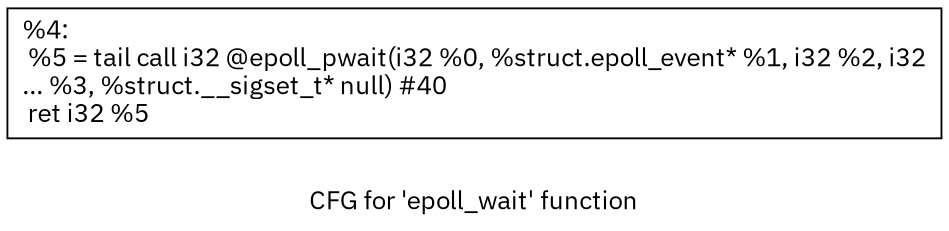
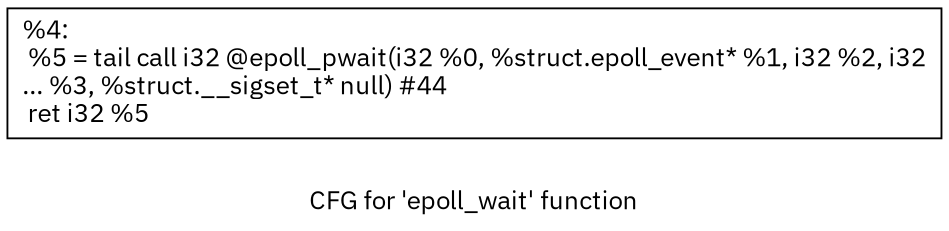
node "%4:": text "... %3, %struct.__sigset_t* null) #40" -> "... %3, %struct.__sigset_t* null) #44"
